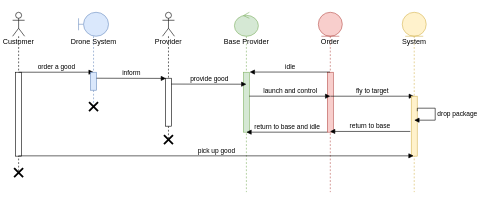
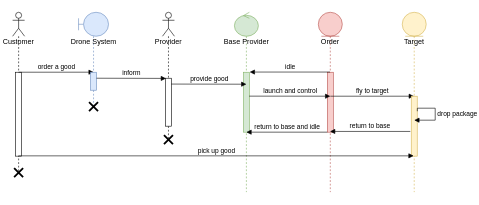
node "System": label "System" -> "Target"
